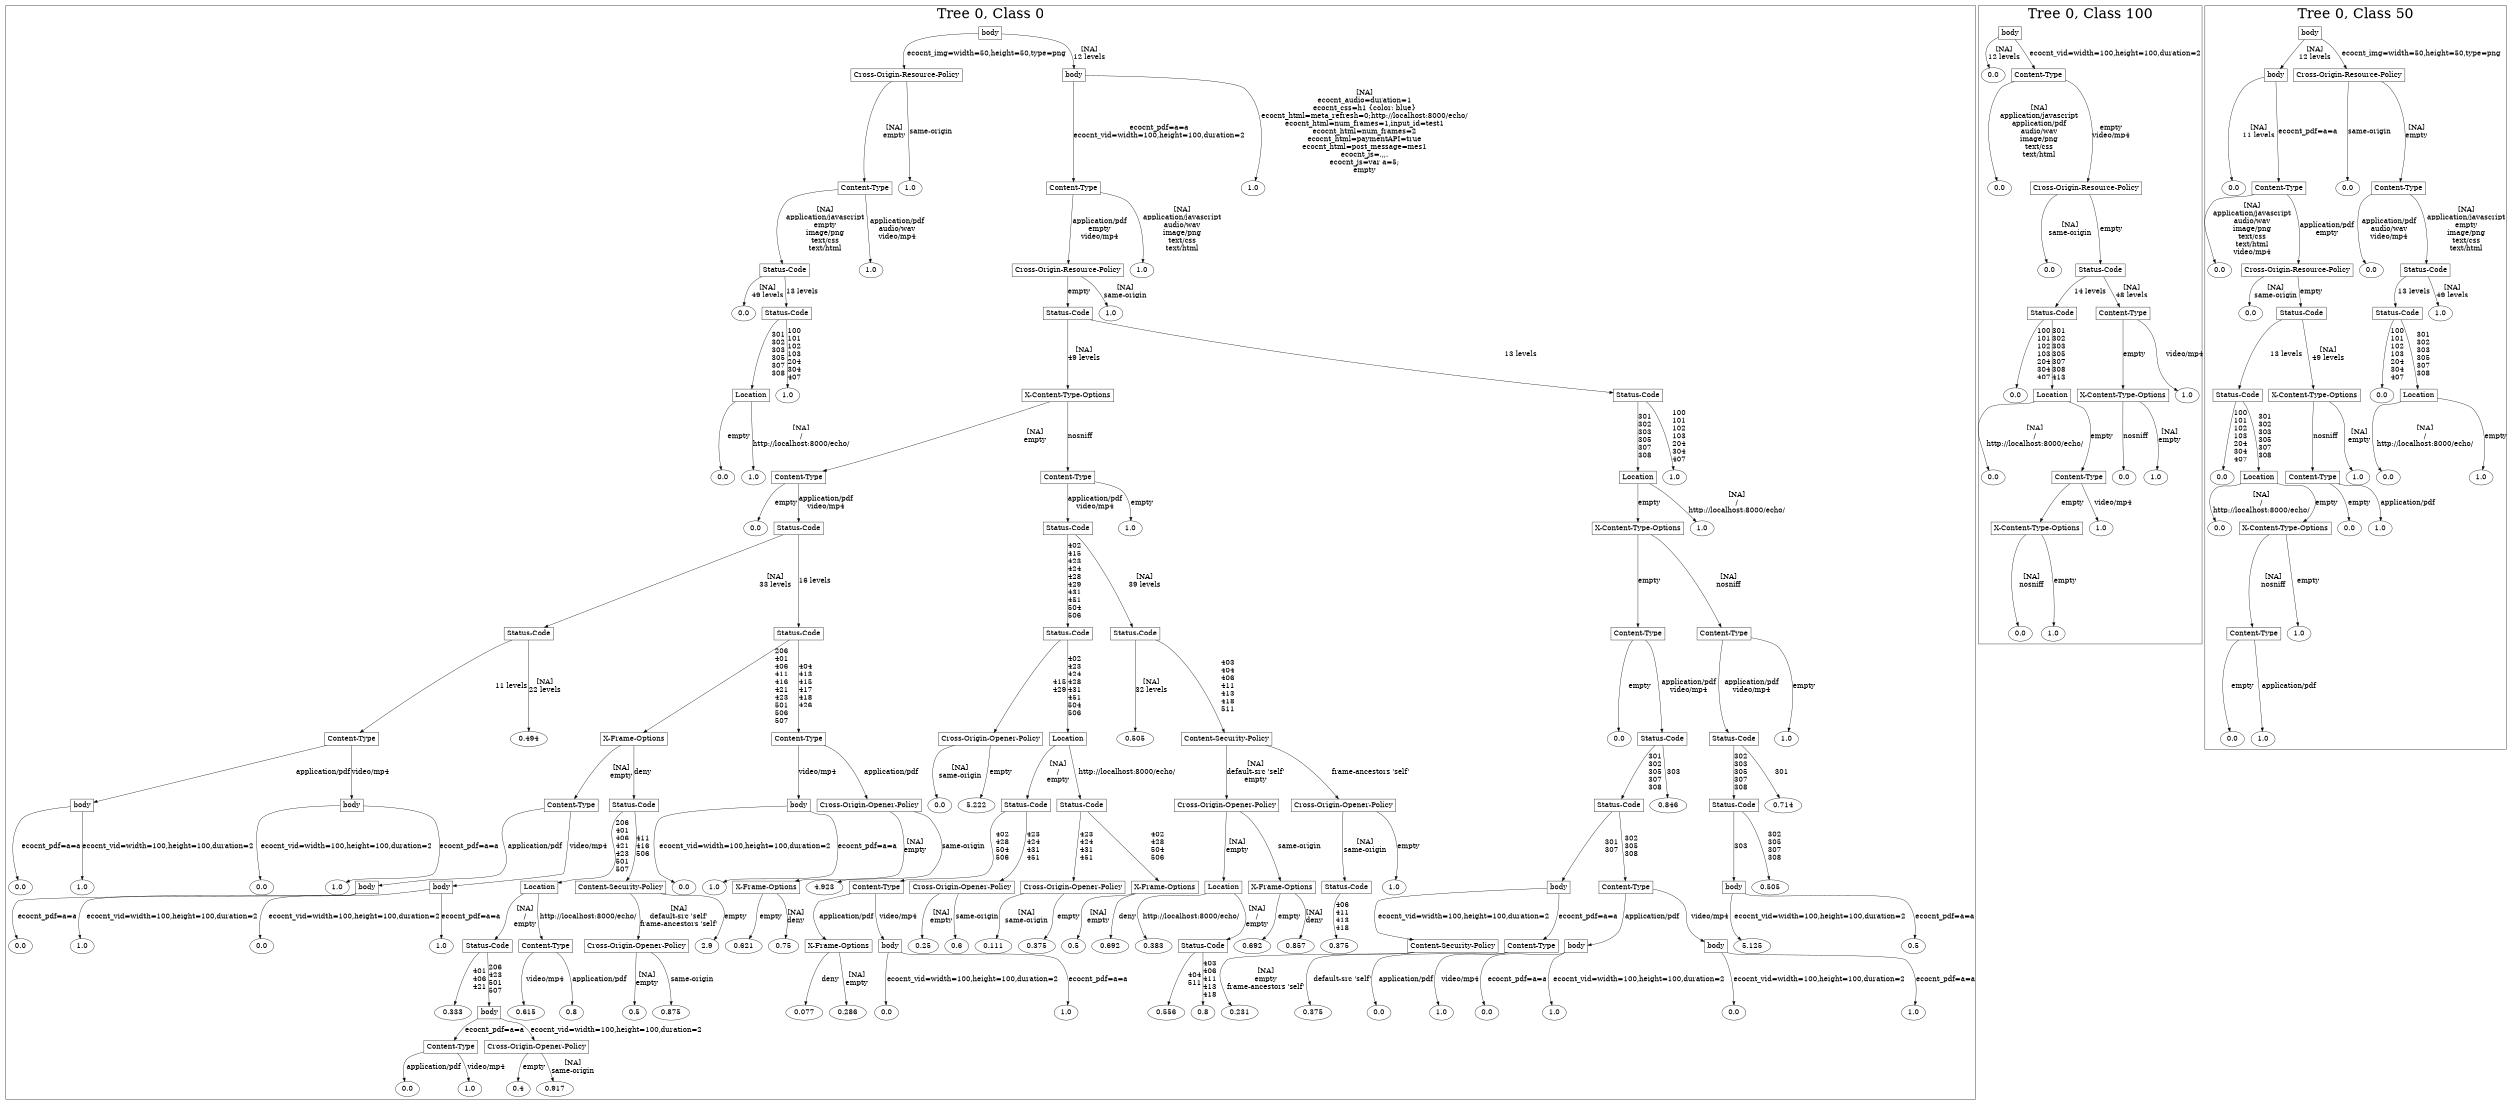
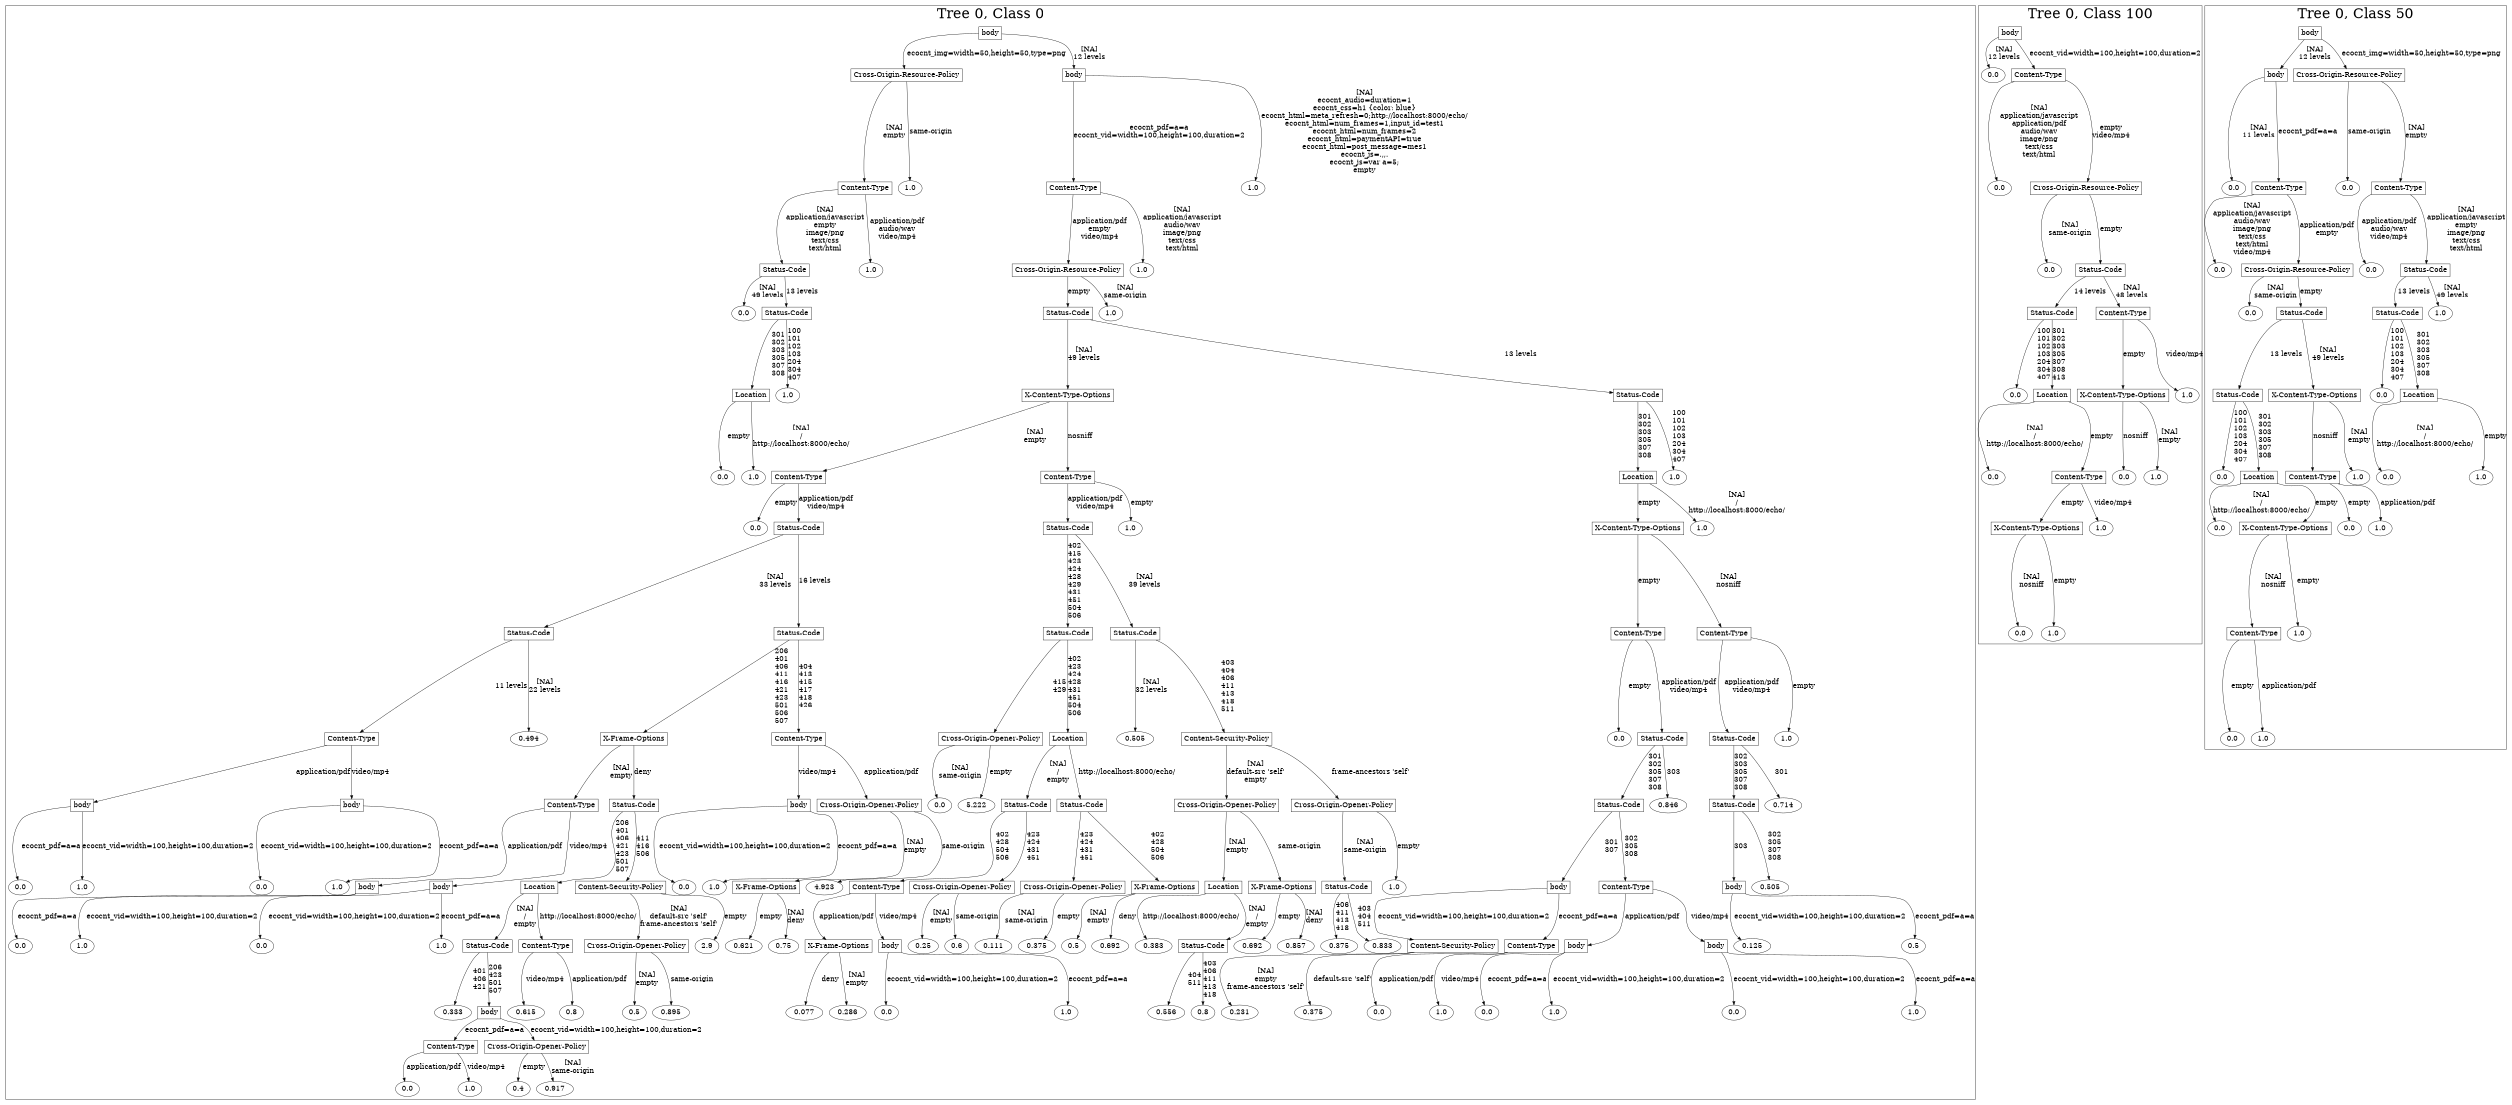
node "0.833": added
node "5.125": label "5.125" -> "0.125"
node "0.875": label "0.875" -> "0.895"
